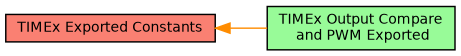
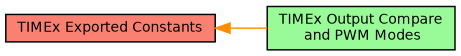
node "TIMEx Output Compare and PWM Exported": label "TIMEx Output Compare and PWM Exported" -> "TIMEx Output Compare and PWM Modes"
